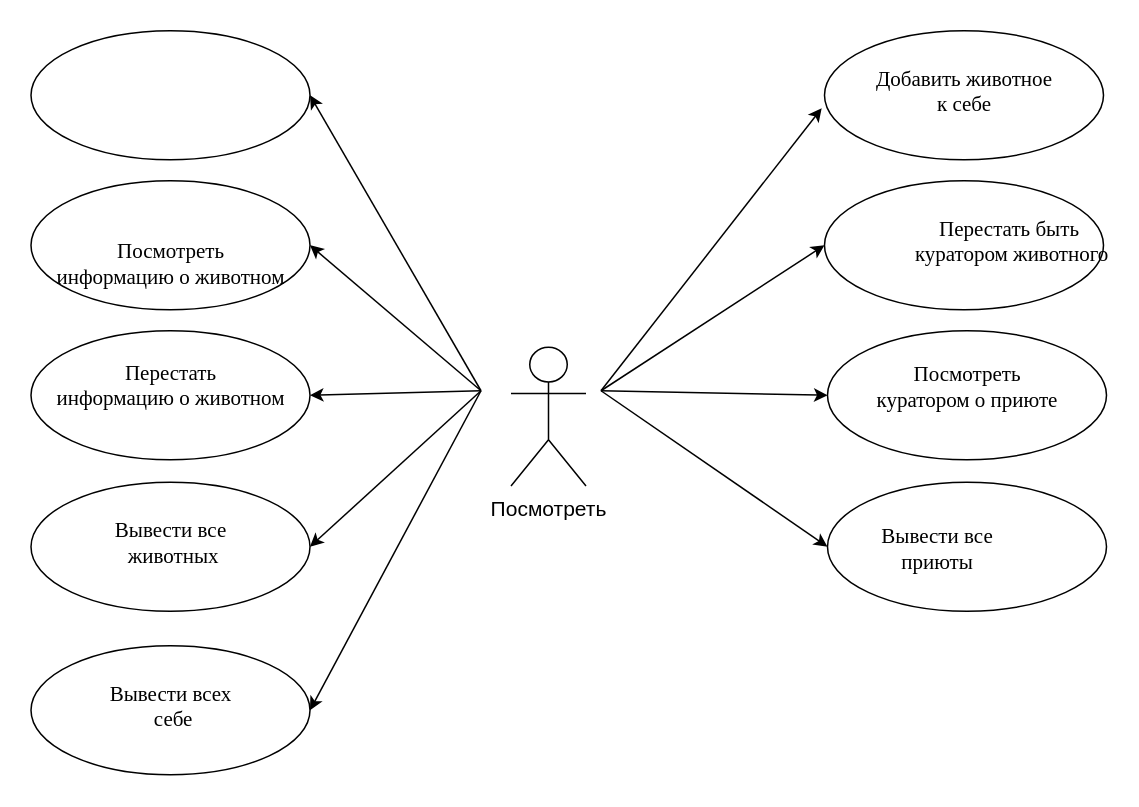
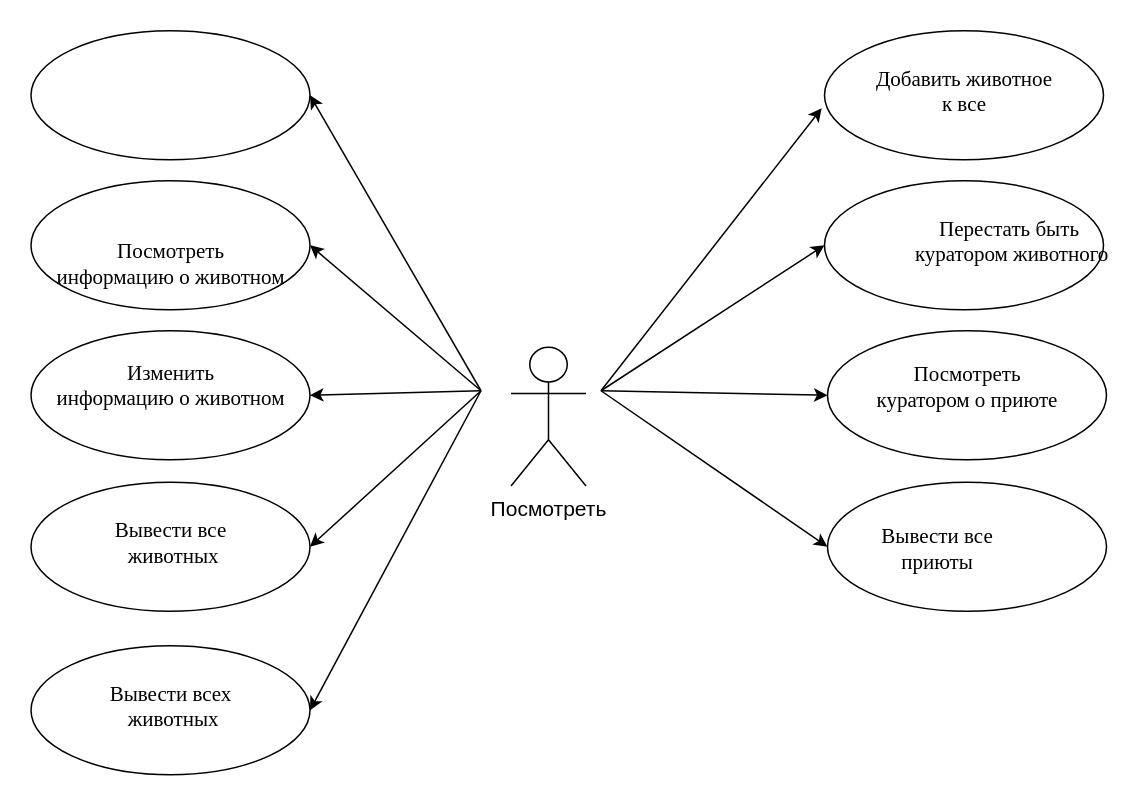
node "Добавить животное к себе": label "Добавить животное к себе" -> "Добавить животное к все"
node "Перестать информацию о животном": label "Перестать информацию о животном" -> "Изменить информацию о животном"
node "Вывести всех себе": label "Вывести всех себе" -> "Вывести всех животных"
